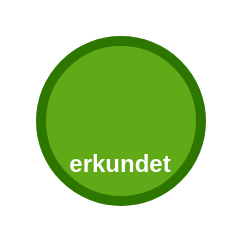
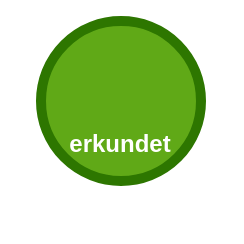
node "erkundet": moved (121, 121) -> (121, 101)
